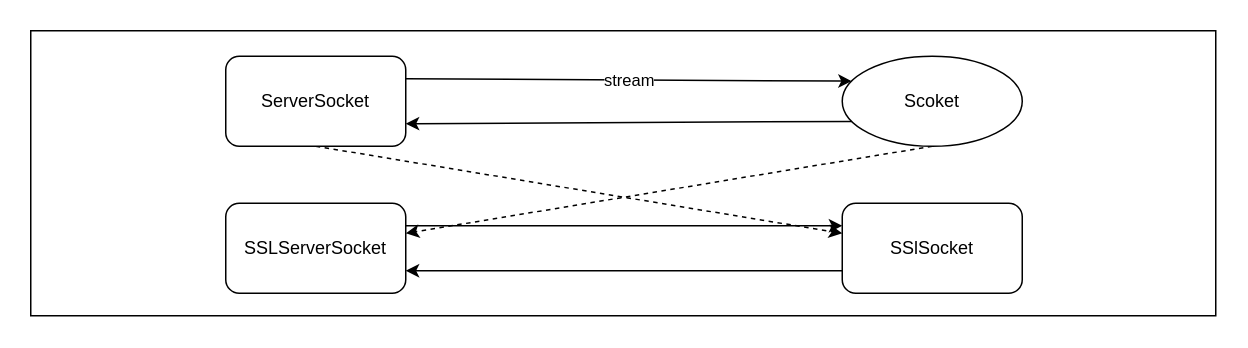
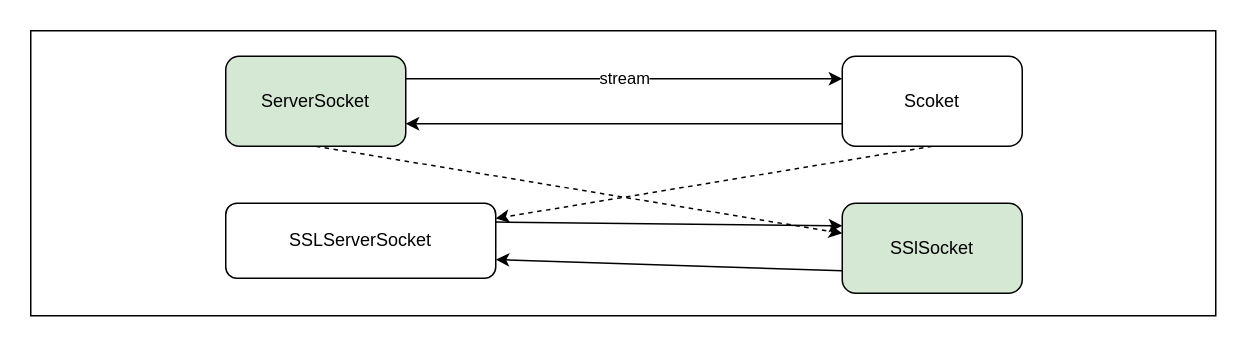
node "ServerSocket": fillcolor #ffffff -> #d5e8d4
node "Scoket": shape ellipse -> rounded rectangle
node "SSLServerSocket": size 180x90 -> 270x75
node "SSlSocket": fillcolor #ffffff -> #d5e8d4
